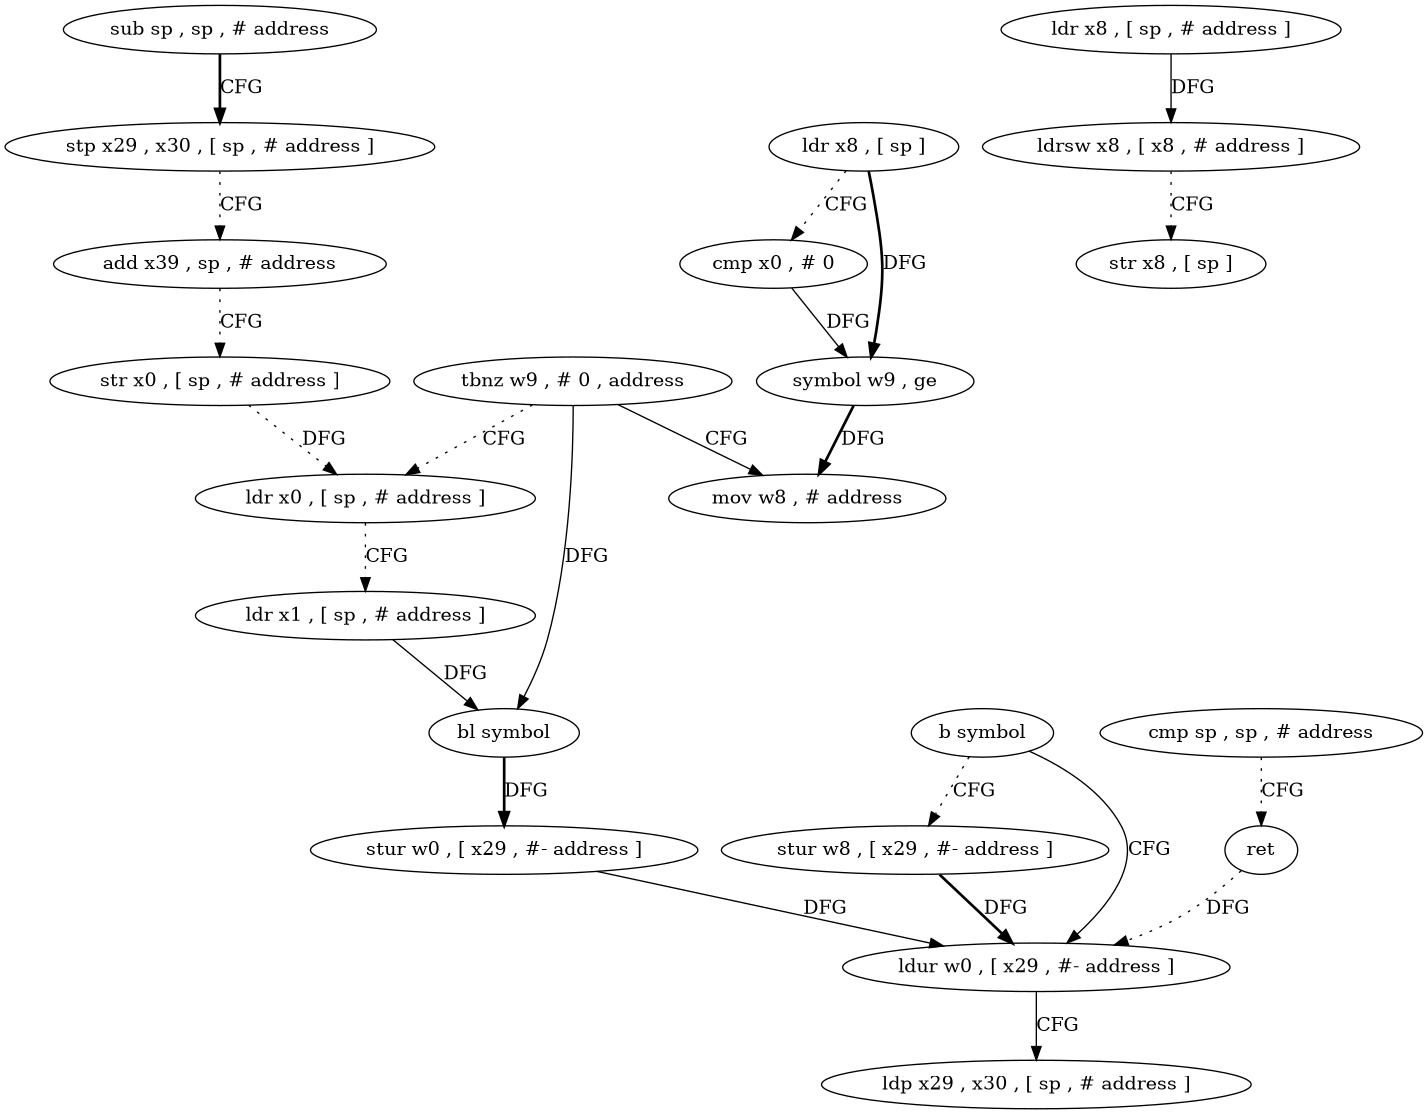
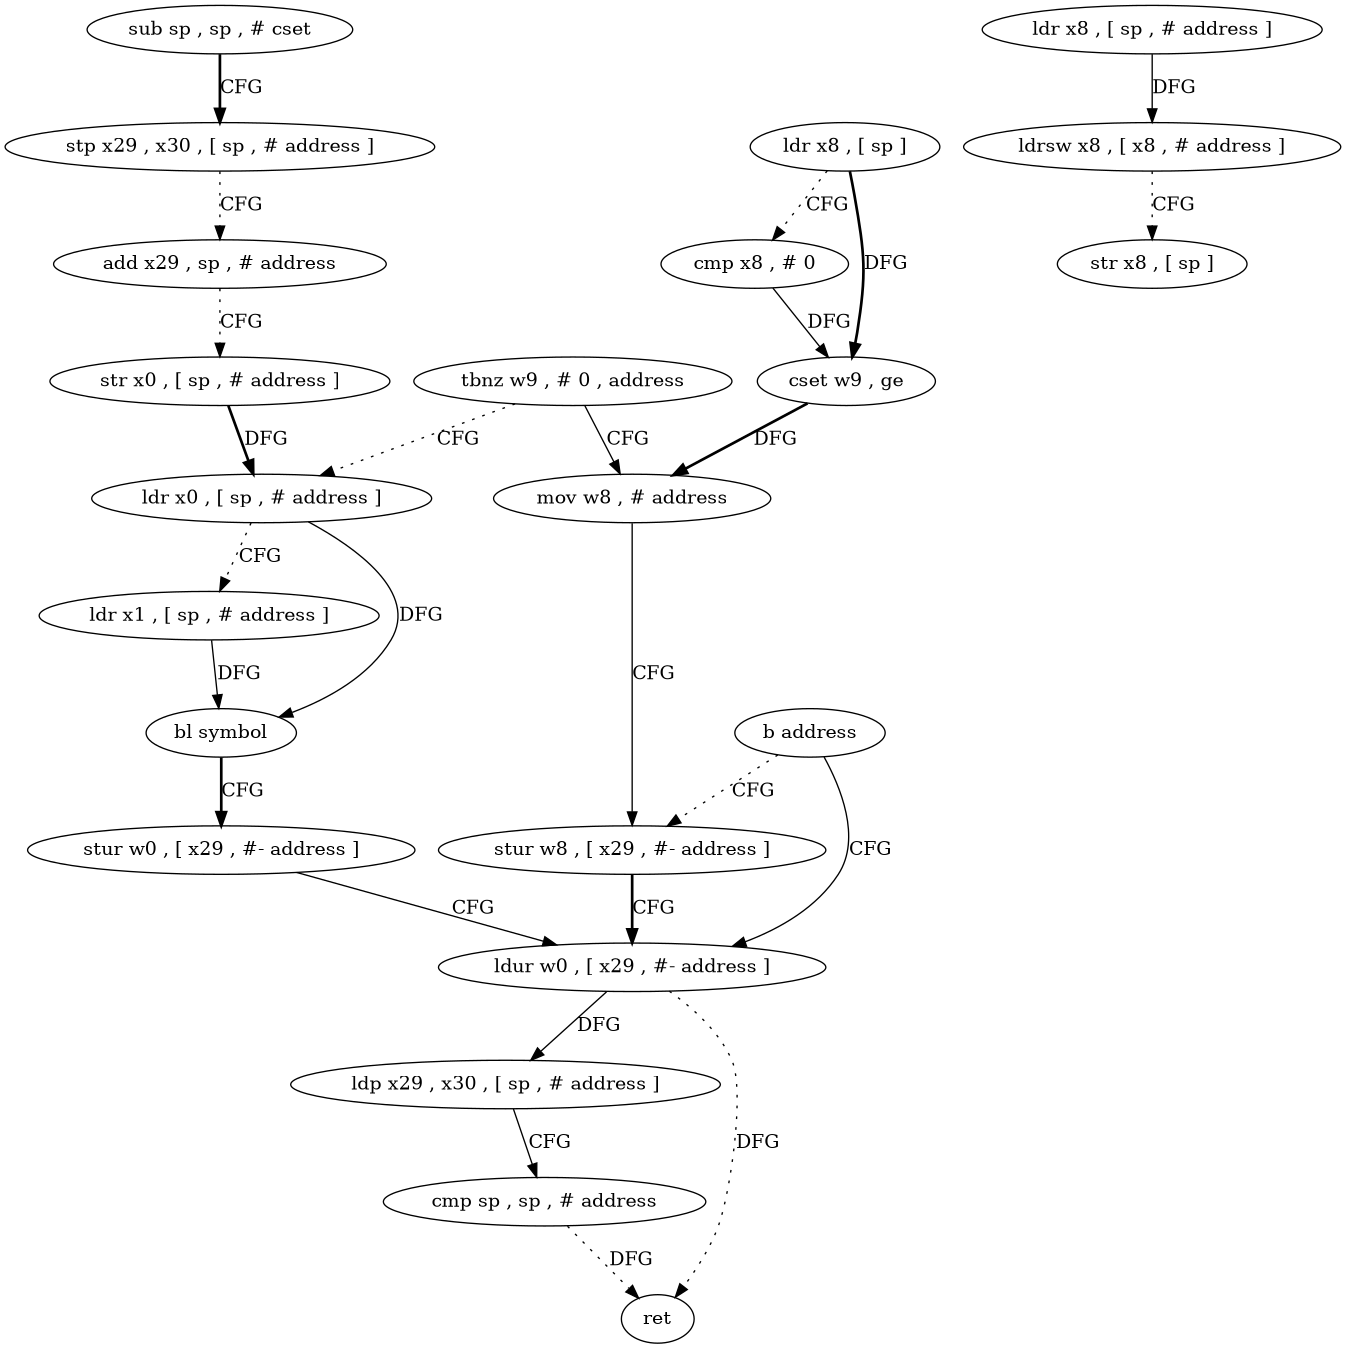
node "sub sp , sp , # address": label "sub sp , sp , # address" -> "sub sp , sp , # cset"
node "add x39 , sp , # address": label "add x39 , sp , # address" -> "add x29 , sp , # address"
node "cmp x0 , # 0": label "cmp x0 , # 0" -> "cmp x8 , # 0"
node "symbol w9 , ge": label "symbol w9 , ge" -> "cset w9 , ge"
edge "str x0 , [ sp , # address ]" -> "ldr x0 , [ sp , # address ]": style dotted -> bold
edge "tbnz w9 , # 0 , address" -> "bl symbol": now "ldr x0 , [ sp , # address ]" -> "bl symbol"
edge "mov w8 , # address" -> "stur w8 , [ x29 , #- address ]": added, label "CFG"
node "b symbol": label "b symbol" -> "b address"
edge "bl symbol" -> "stur w0 , [ x29 , #- address ]": label "DFG" -> "CFG"
edge "cmp sp , sp , # address" -> "ret": label "CFG" -> "DFG"
edge "stur w0 , [ x29 , #- address ]" -> "ldur w0 , [ x29 , #- address ]": label "DFG" -> "CFG"
edge "stur w8 , [ x29 , #- address ]" -> "ldur w0 , [ x29 , #- address ]": label "DFG" -> "CFG"
edge "ret" -> "ldur w0 , [ x29 , #- address ]": reversed
edge "ldur w0 , [ x29 , #- address ]" -> "ldp x29 , x30 , [ sp , # address ]": label "CFG" -> "DFG"
edge "ldp x29 , x30 , [ sp , # address ]" -> "cmp sp , sp , # address": added, label "CFG"
